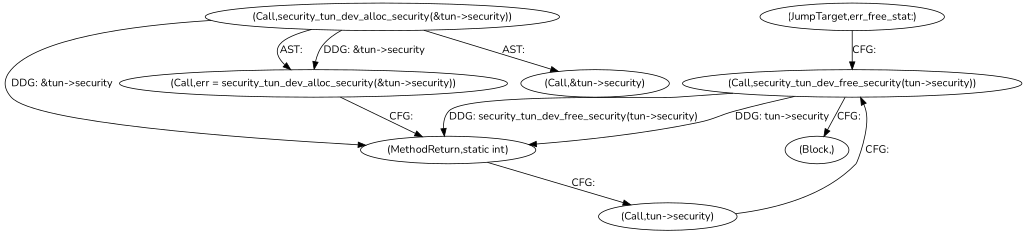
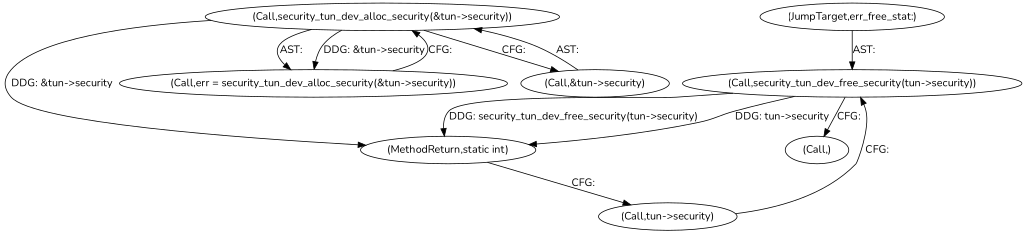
edge "(Call,&tun->security)" -> "(Call,security_tun_dev_alloc_security(&tun->security))": added, label "AST:"
edge "(Call,security_tun_dev_alloc_security(&tun->security))" -> "(Call,&tun->security)": label "AST: " -> "CFG: "
edge "(JumpTarget,err_free_stat:)" -> "(Call,security_tun_dev_free_security(tun->security))": label "CFG: " -> "AST: "
edge "(Call,err = security_tun_dev_alloc_security(&tun->security))" -> "(MethodReturn,static int)": now "(Call,err = security_tun_dev_alloc_security(&tun->security))" -> "(Call,security_tun_dev_alloc_security(&tun->security))"
node "(Block,)": label "(Block,)" -> "(Call,)"
